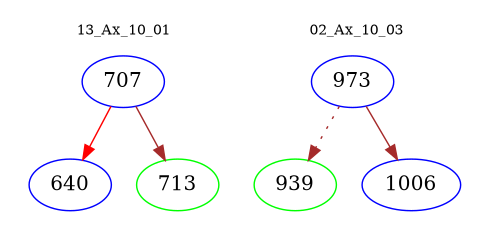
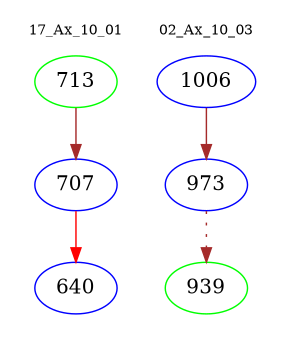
cluster "13_Ax_10_01": label "13_Ax_10_01" -> "17_Ax_10_01"
edge "707" -> "713": reversed
edge "973" -> "1006": reversed
